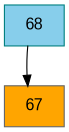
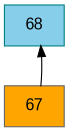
edge "68" -> "67": reversed
